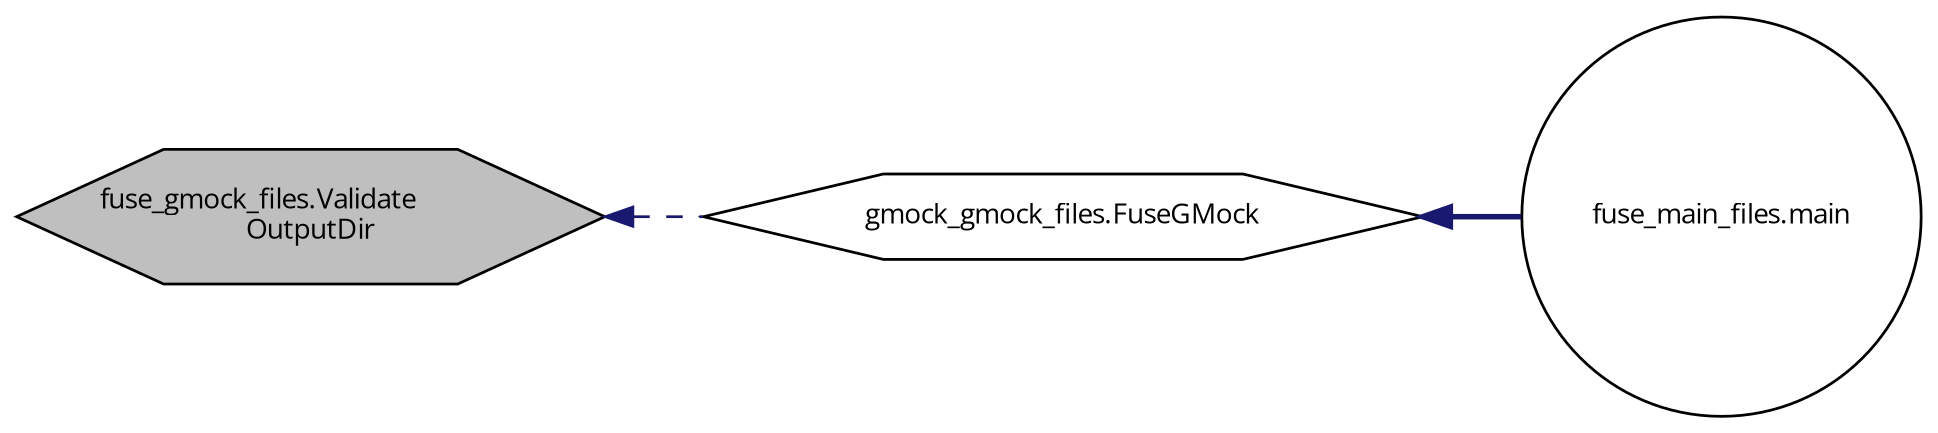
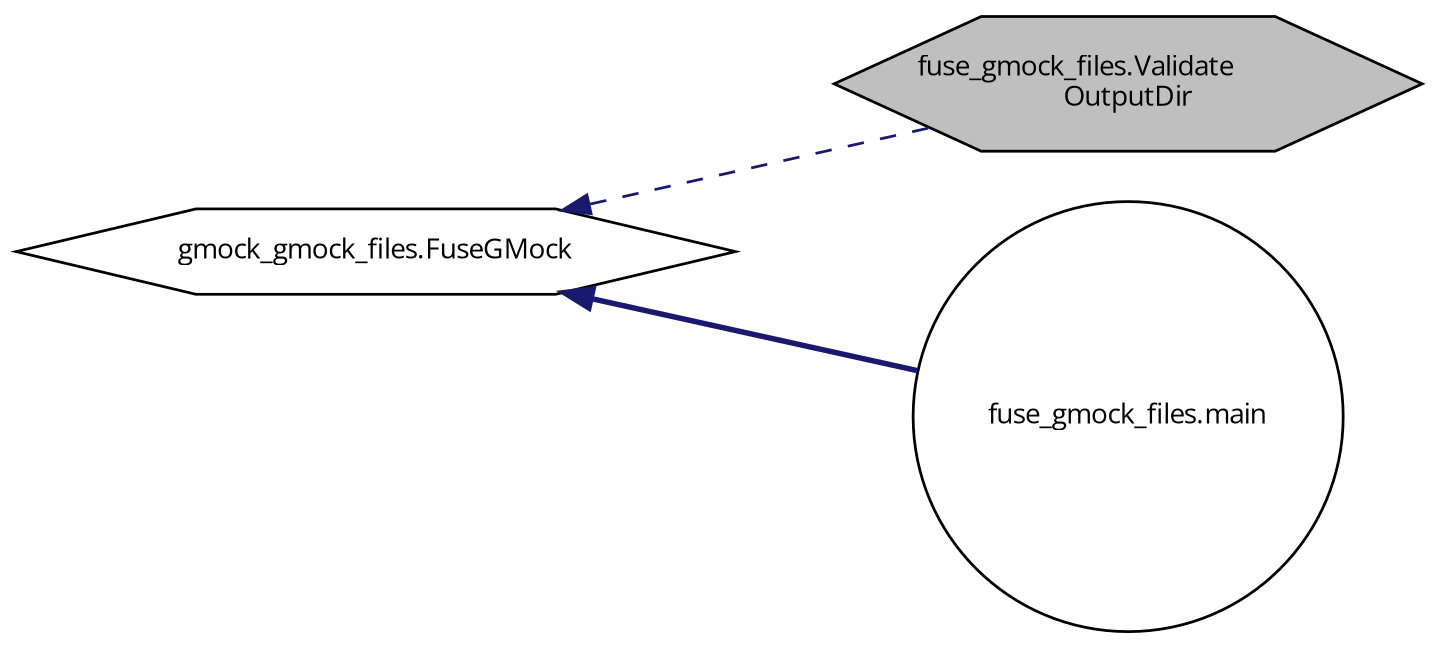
edge "gmock_gmock_files.FuseGMock" -> "fuse_gmock_files.Validate OutputDir": reversed
node "fuse_main_files.main": label "fuse_main_files.main" -> "fuse_gmock_files.main"
